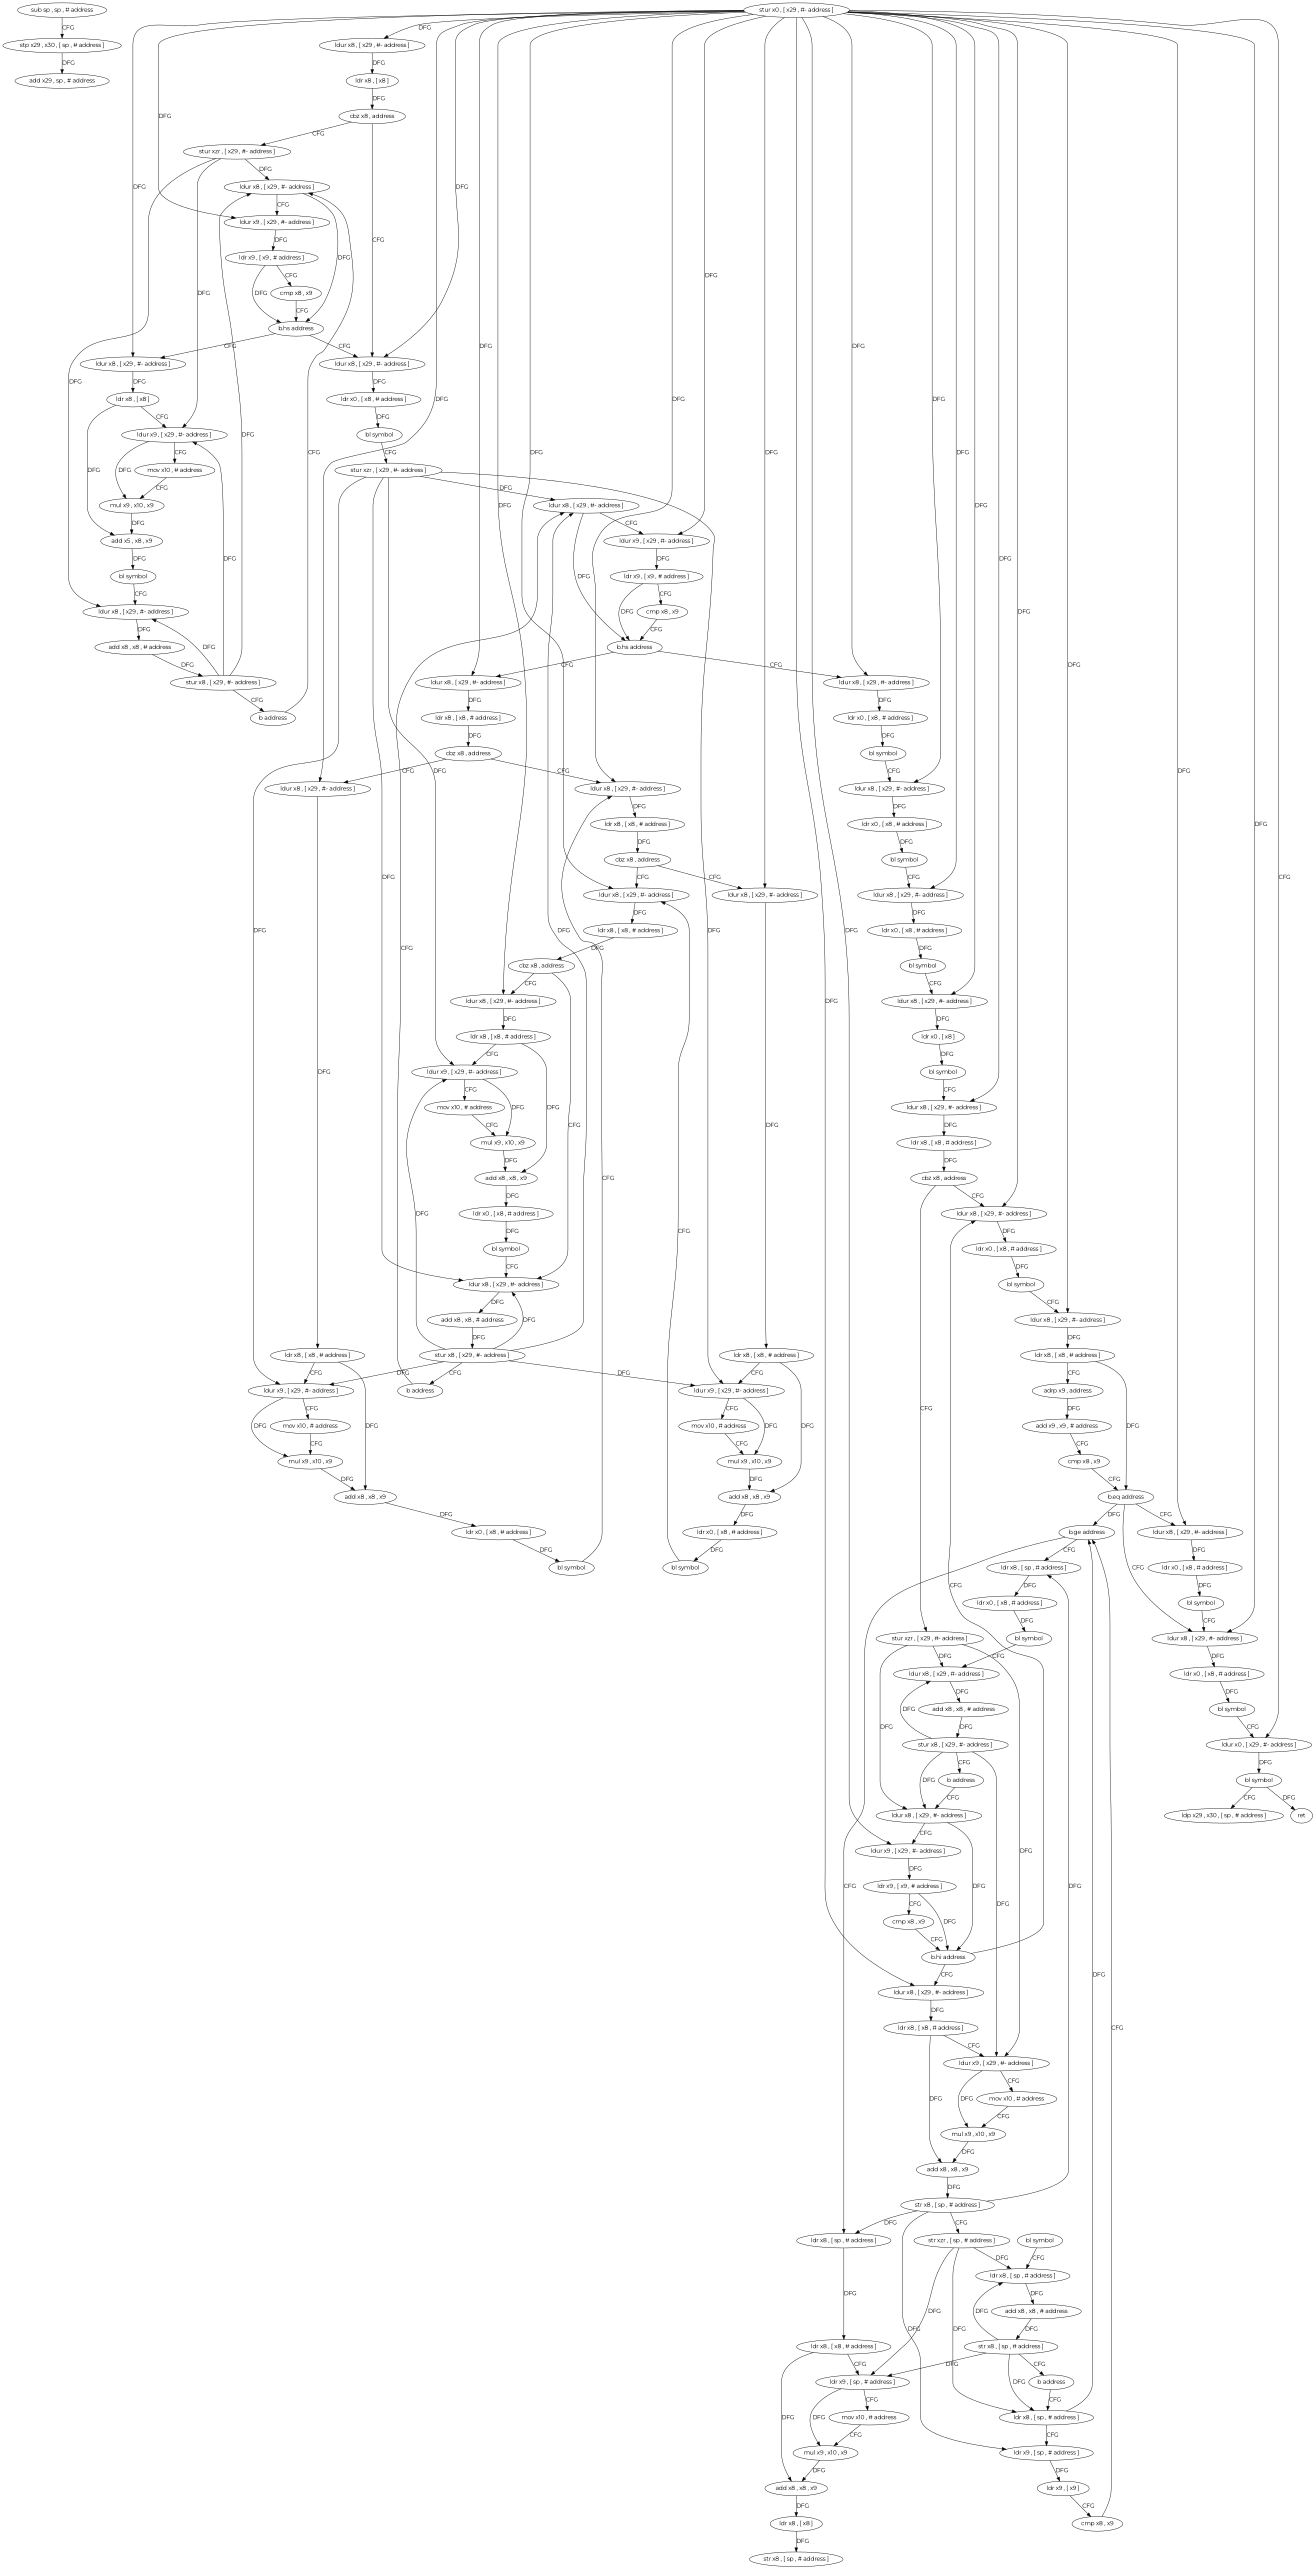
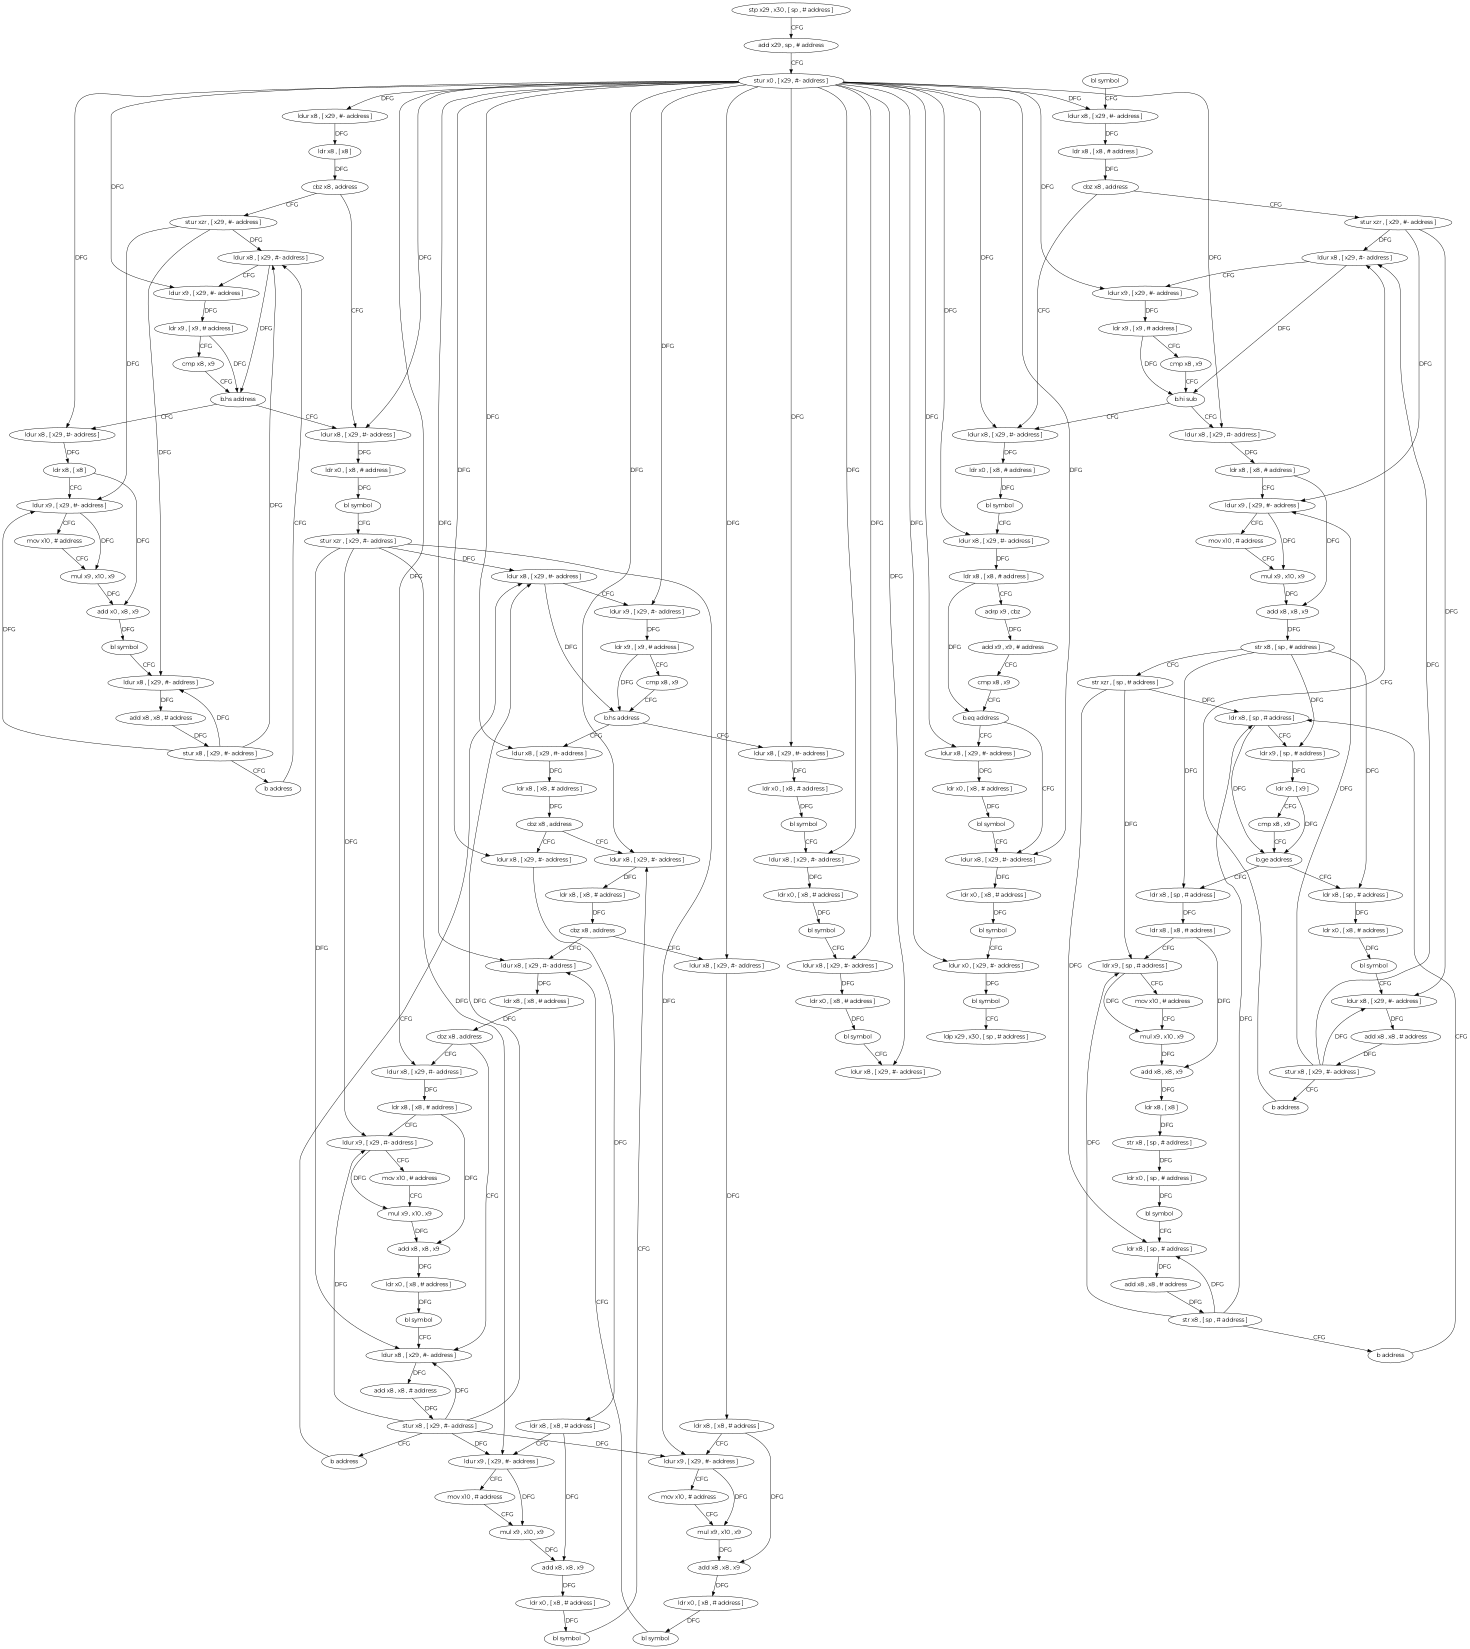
node "sub sp , sp , # address": removed
edge "add x29 , sp , # address" -> "stur x0 , [ x29 , #- address ]": added, label "CFG"
edge "stp x29 , x30 , [ sp , # address ]" -> "add x29 , sp , # address": label "DFG" -> "CFG"
node "add x5 , x8 , x9": label "add x5 , x8 , x9" -> "add x0 , x8 , x9"
edge "stur x0 , [ x29 , #- address ]" -> "ldur x0 , [ x29 , #- address ]": label "CFG" -> "DFG"
node "ldr x0 , [ x8 ]": removed
node "ldr x0 , [ sp , # address ]": added
node "adrp x9 , address": label "adrp x9 , address" -> "adrp x9 , cbz"
edge "b.eq address" -> "b.ge address": now "ldr x9 , [ x9 ]" -> "b.ge address"
node "ret": removed
node "b.hi address": label "b.hi address" -> "b.hi sub"
